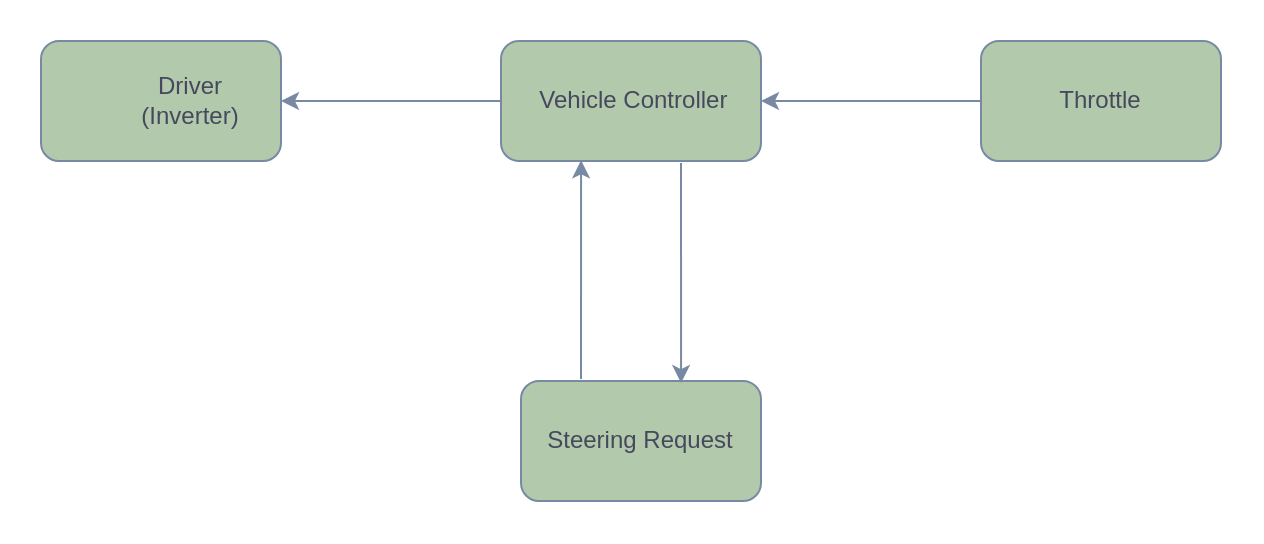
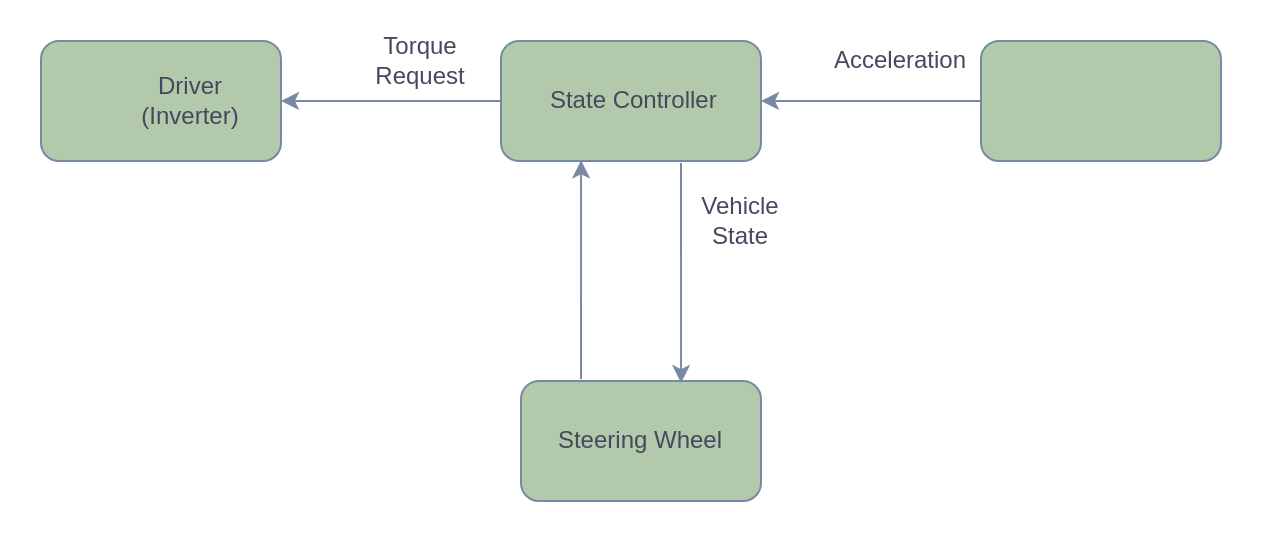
node "Torque Request": added
node "Acceleration": added
node "Vehicle Controller": label "Vehicle Controller" -> "State Controller"
node "Throttle": removed
node "Vehicle State": added
node "Steering Request": label "Steering Request" -> "Steering Wheel"
